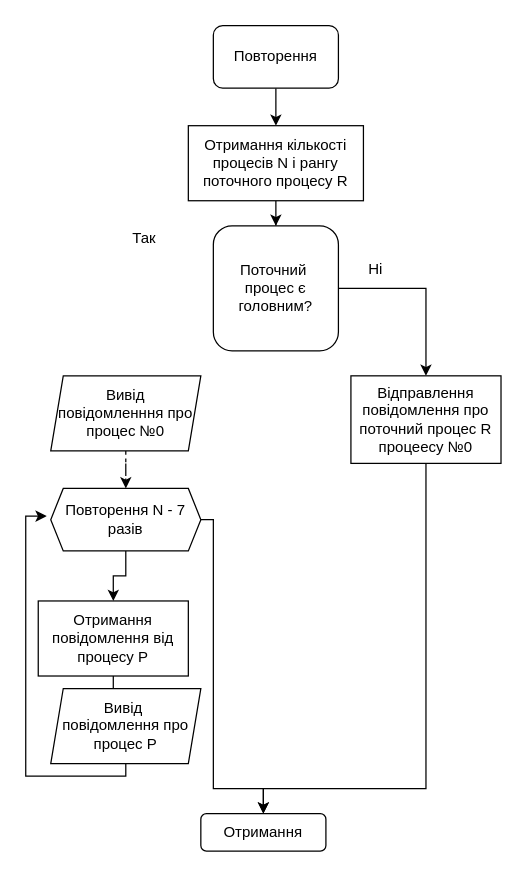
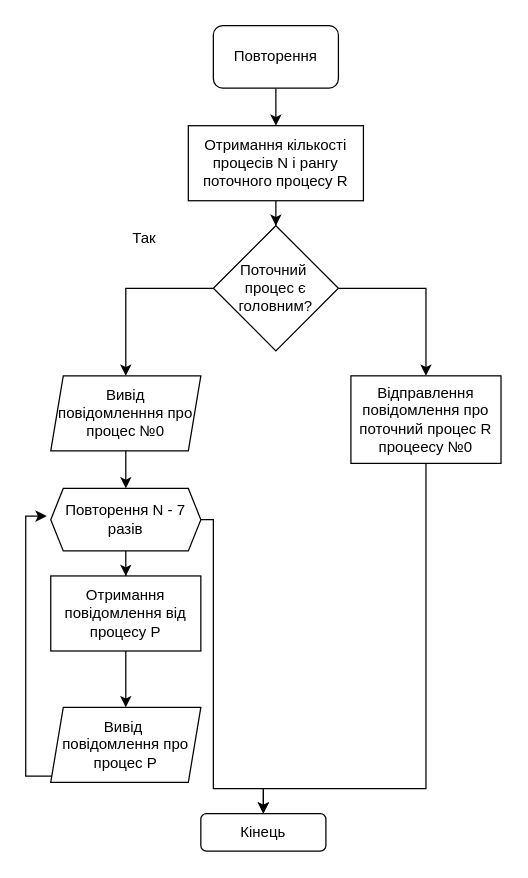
node "Ні": removed
edge "Поточний процес є головним?" -> "Вивід повідомленння про процес №0": added
node "Поточний процес є головним?": shape rounded rectangle -> diamond
edge "Вивід повідомленння про процес №0" -> "Повторення N - 7 разів": style dashed -> solid
node "Отримання повідомлення від процесу P": moved (113, 638) -> (126, 613)
node "Вивід повідомлення про процес P": moved (126, 726) -> (126, 744)
node "Отримання": label "Отримання" -> "Кінець"
